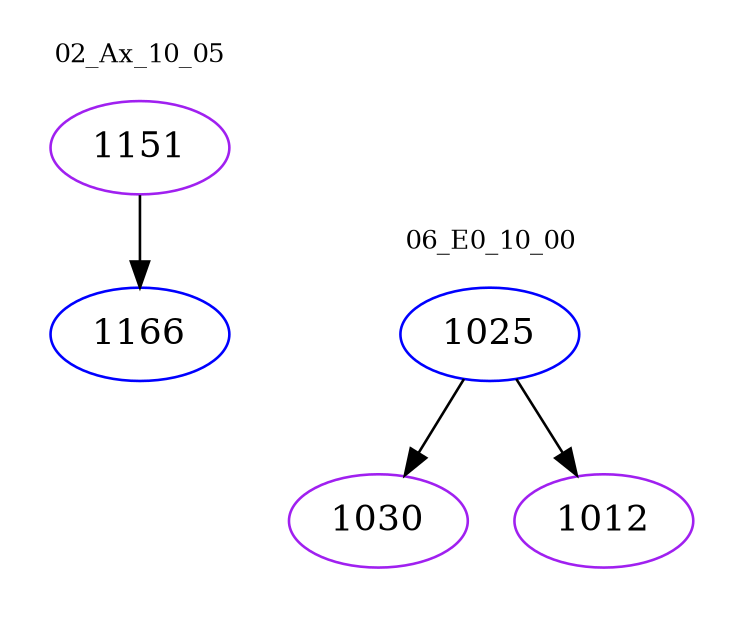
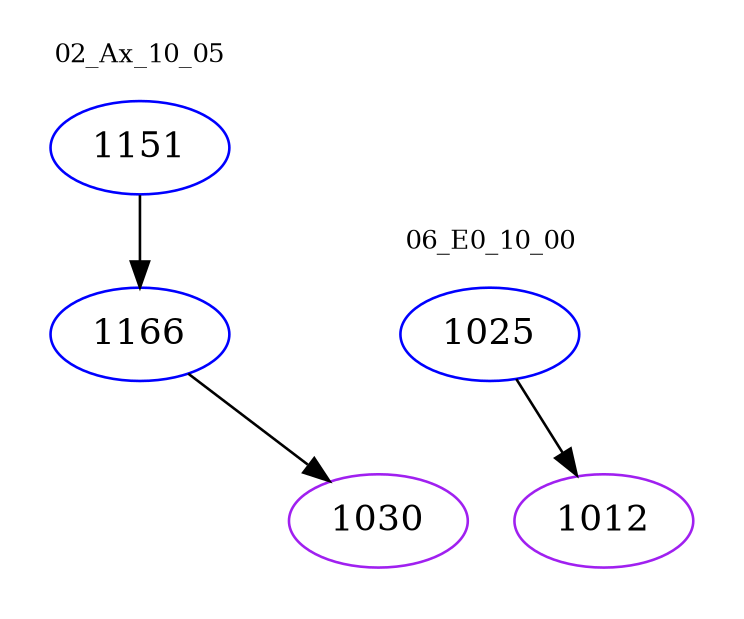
node "1151": color purple -> blue
edge "1025" -> "1030": now "1166" -> "1030"
